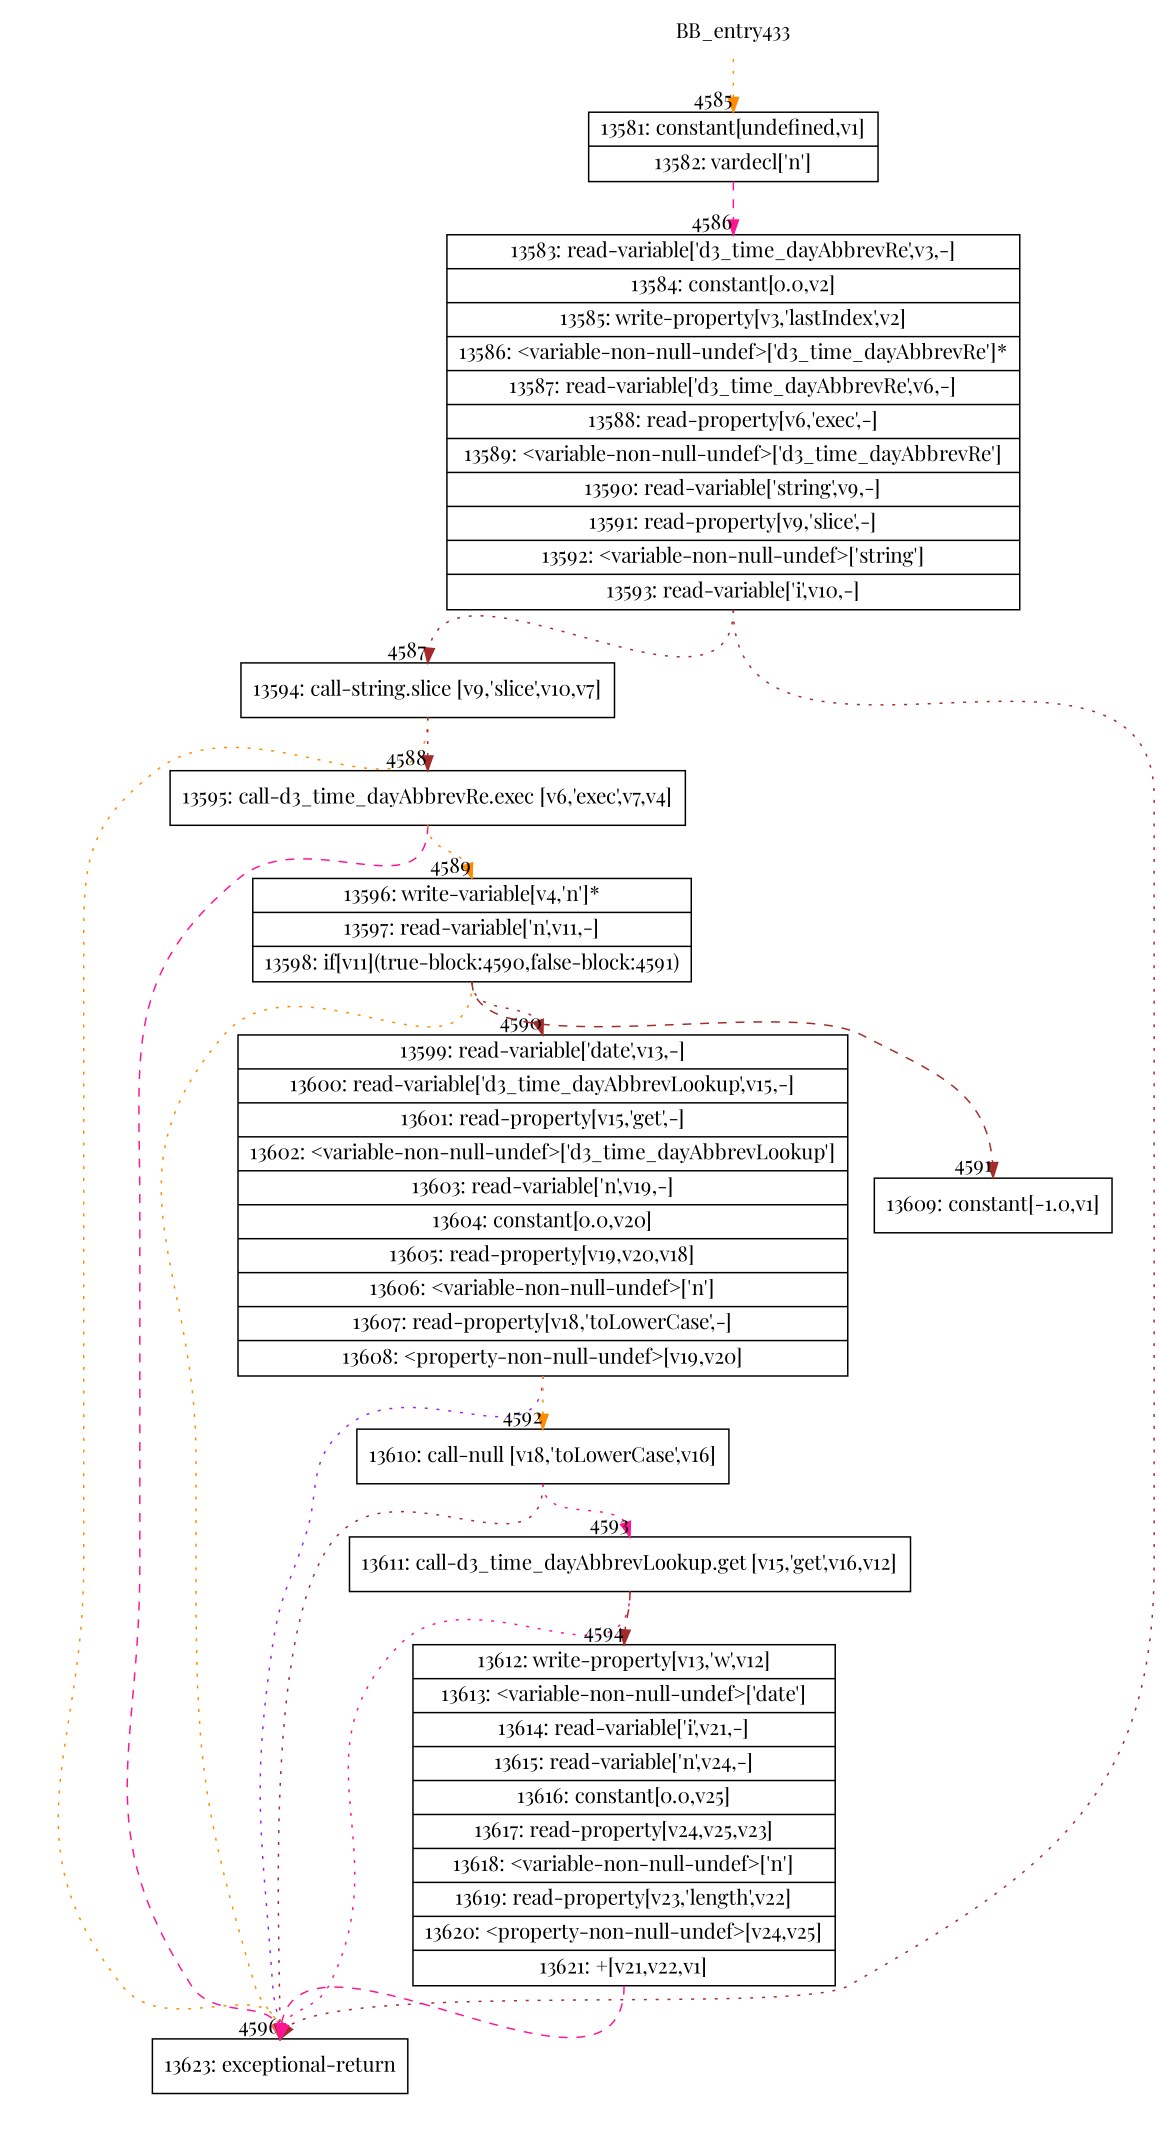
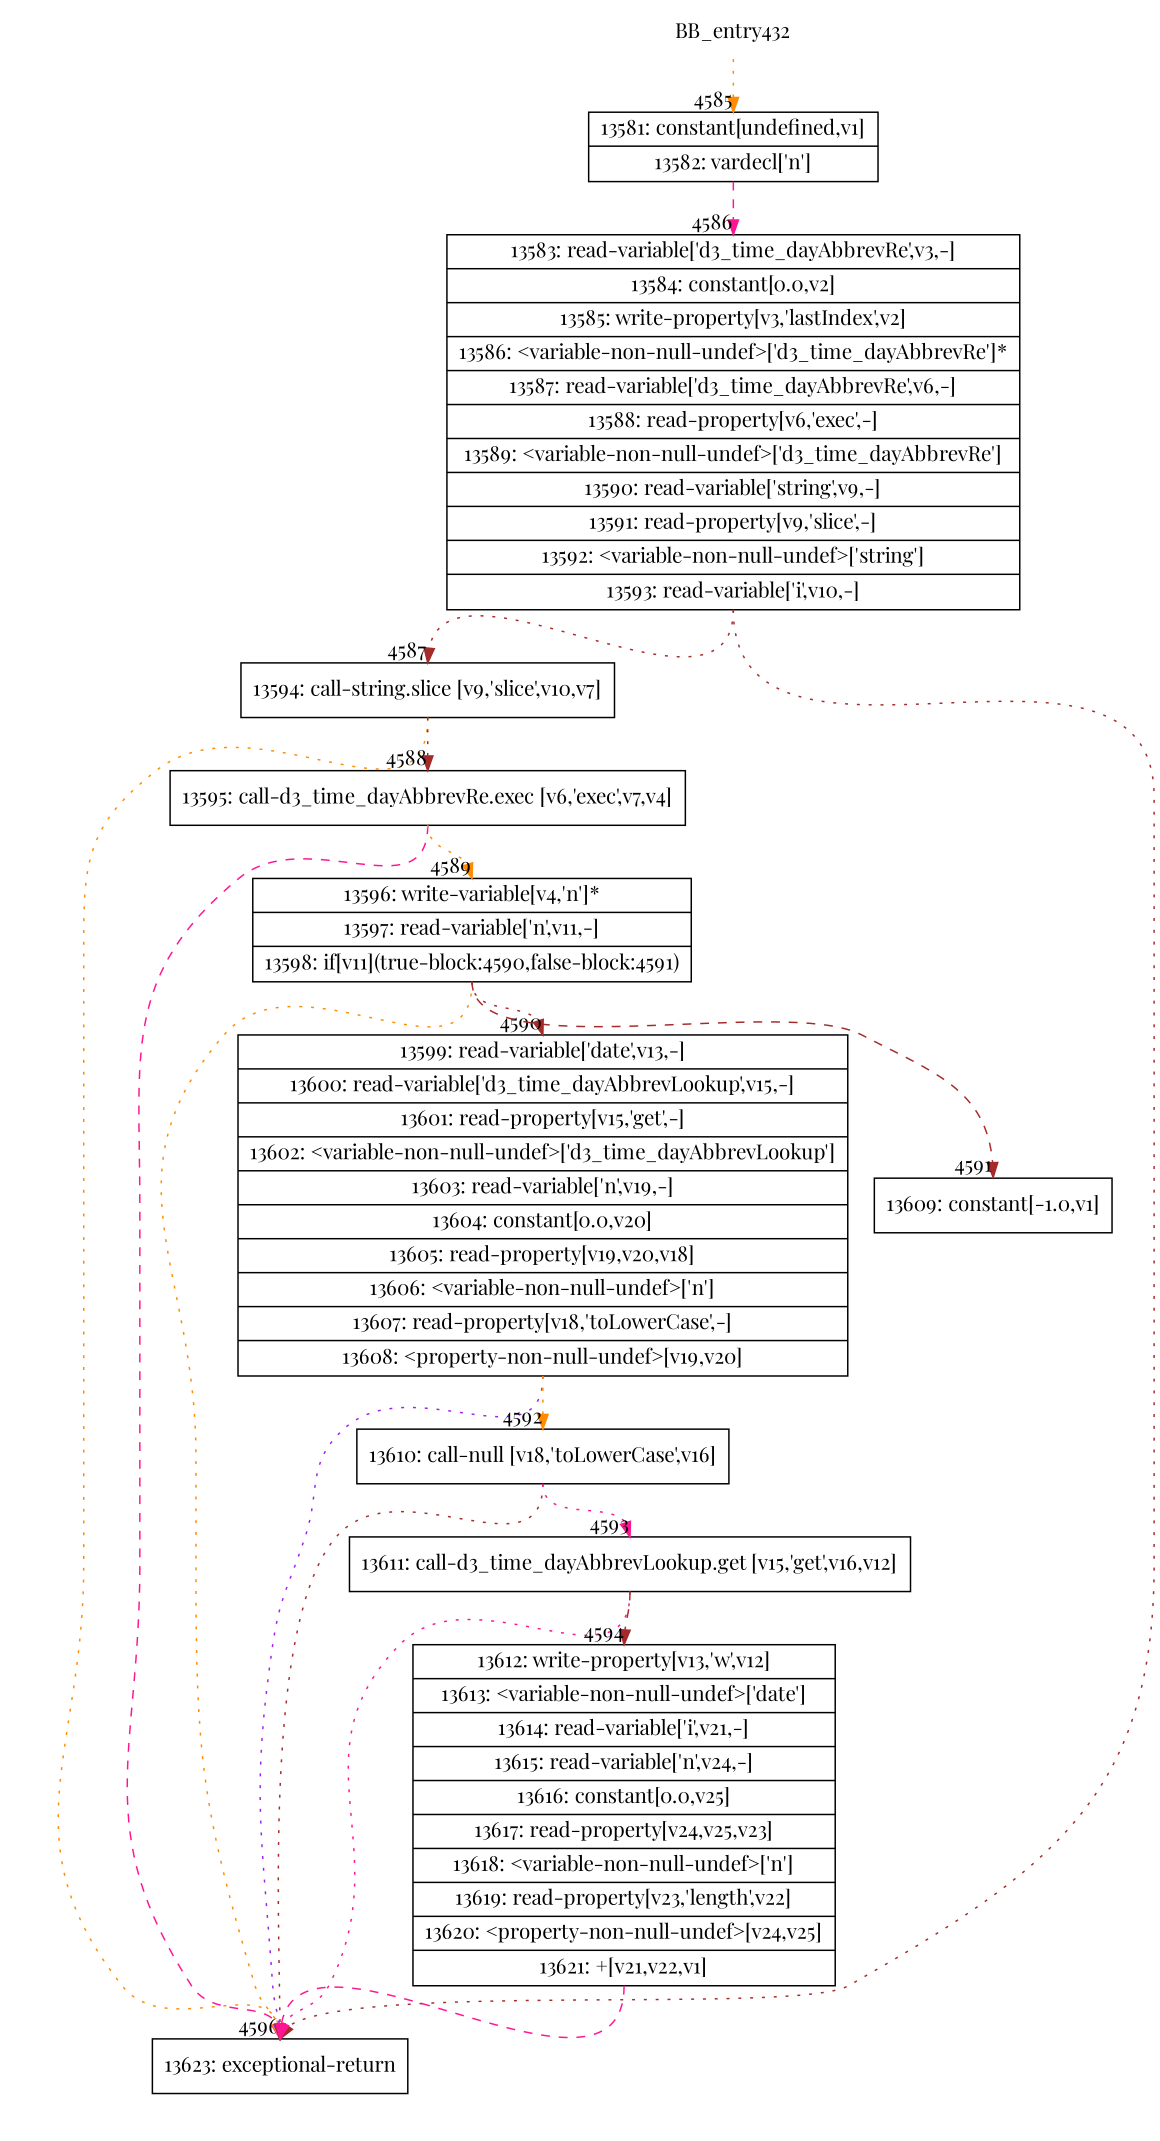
node "BB_entry433": label "BB_entry433" -> "BB_entry432"
